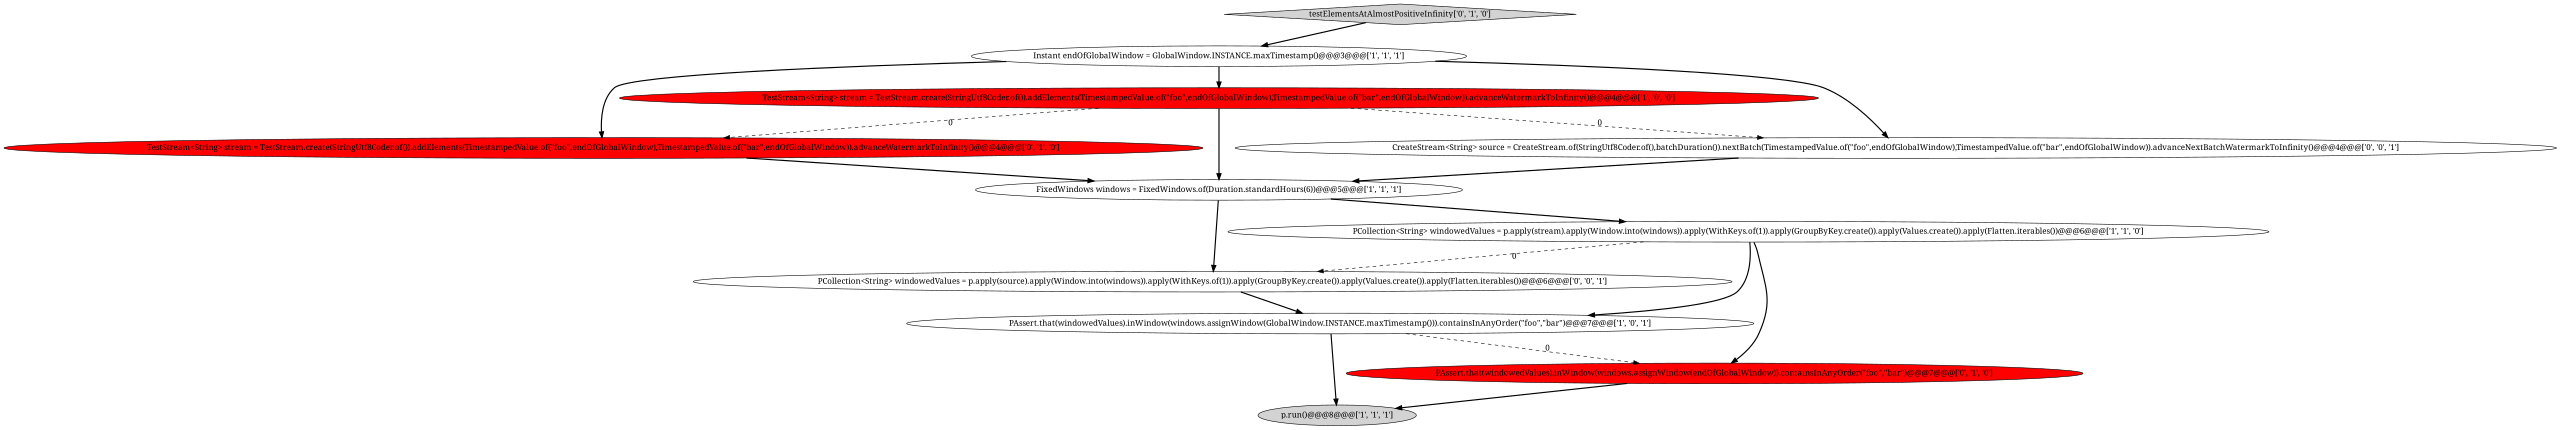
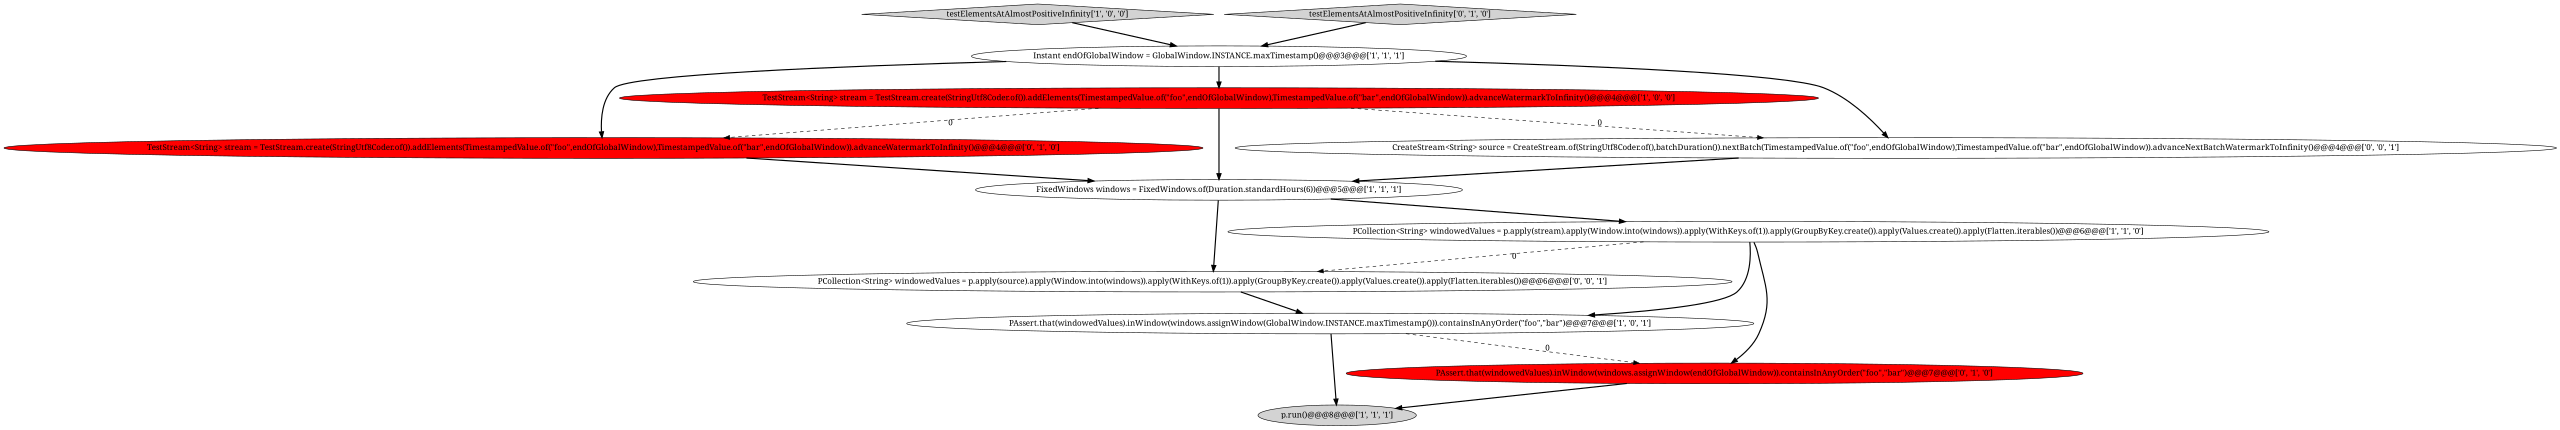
node "testElementsAtAlmostPositiveInfinity['1', '0', '0']": added
